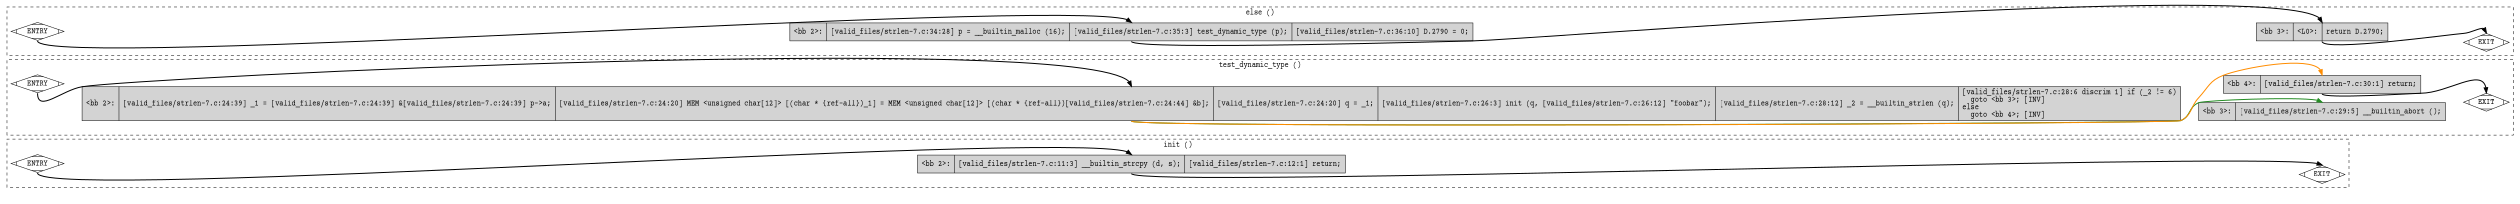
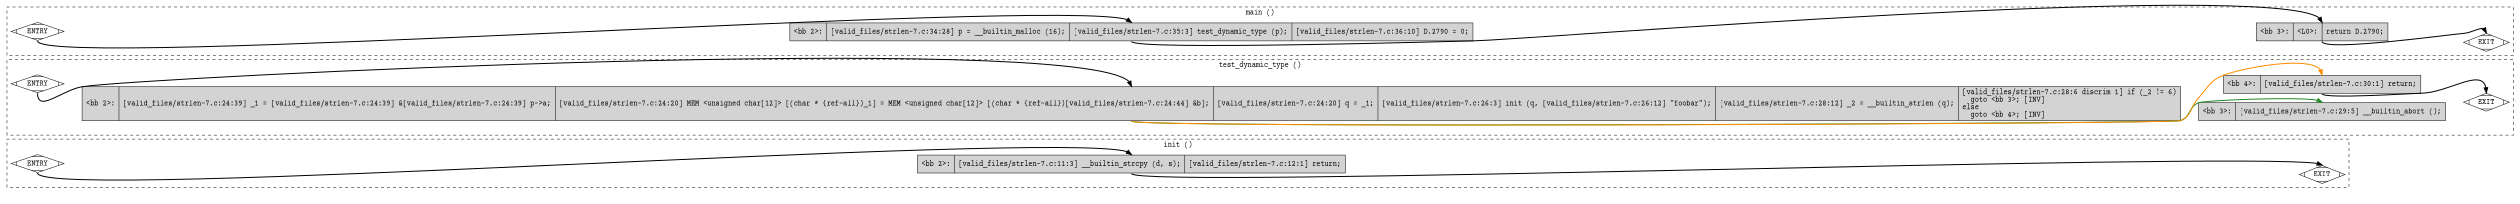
cluster "else ()": label "else ()" -> "main ()"
